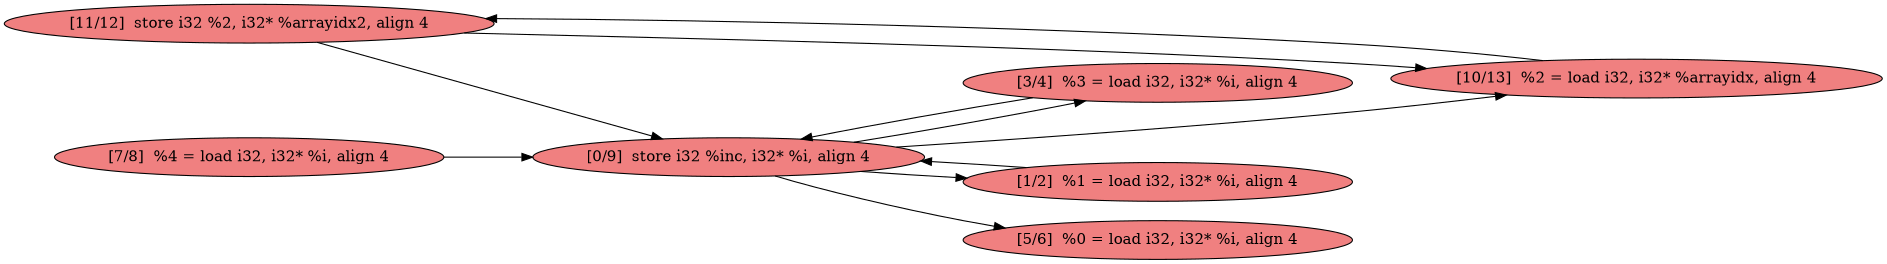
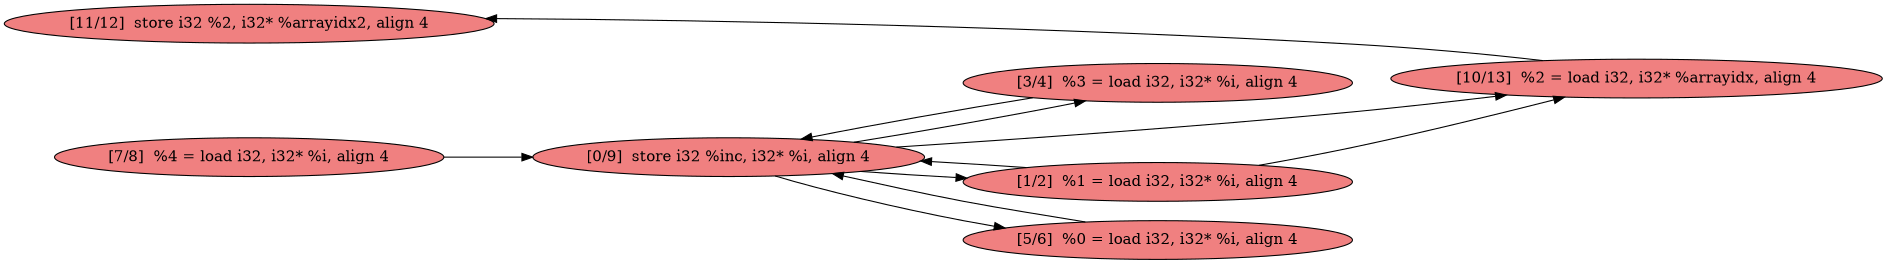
edge "[11/12]  store i32 %2, i32* %arrayidx2, align 4" -> "[10/13]  %2 = load i32, i32* %arrayidx, align 4": now "[1/2]  %1 = load i32, i32* %i, align 4" -> "[10/13]  %2 = load i32, i32* %arrayidx, align 4"
edge "[11/12]  store i32 %2, i32* %arrayidx2, align 4" -> "[0/9]  store i32 %inc, i32* %i, align 4": now "[5/6]  %0 = load i32, i32* %i, align 4" -> "[0/9]  store i32 %inc, i32* %i, align 4"
